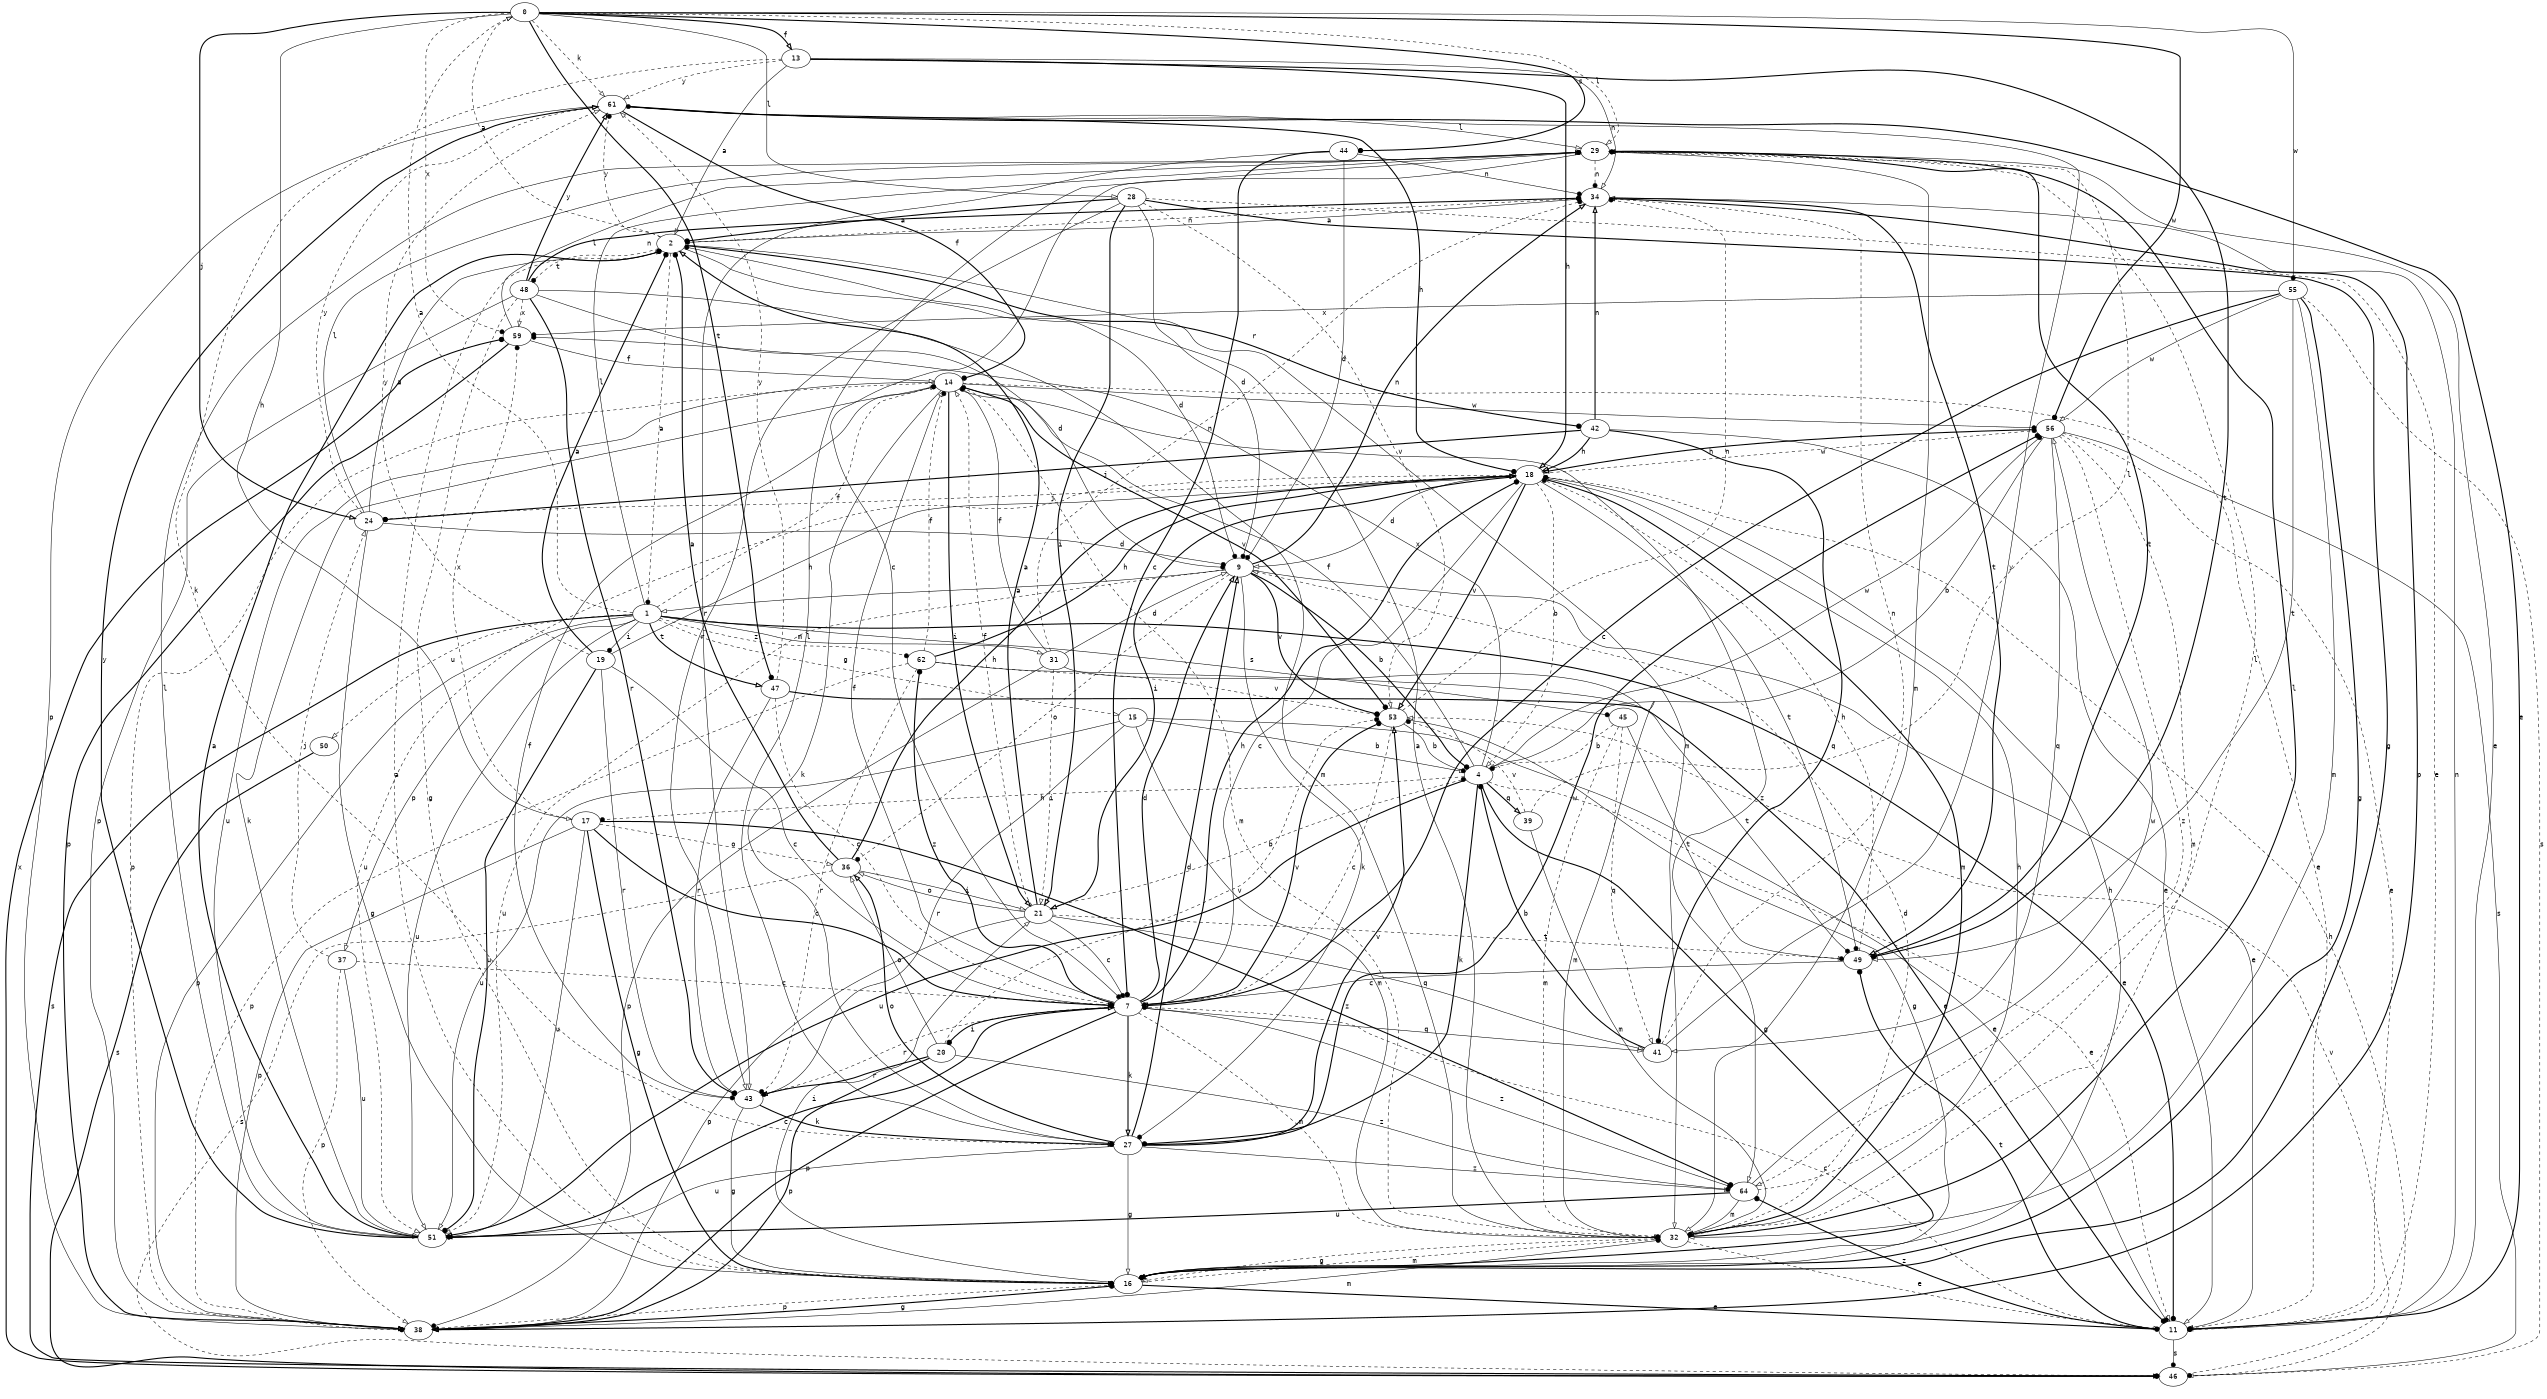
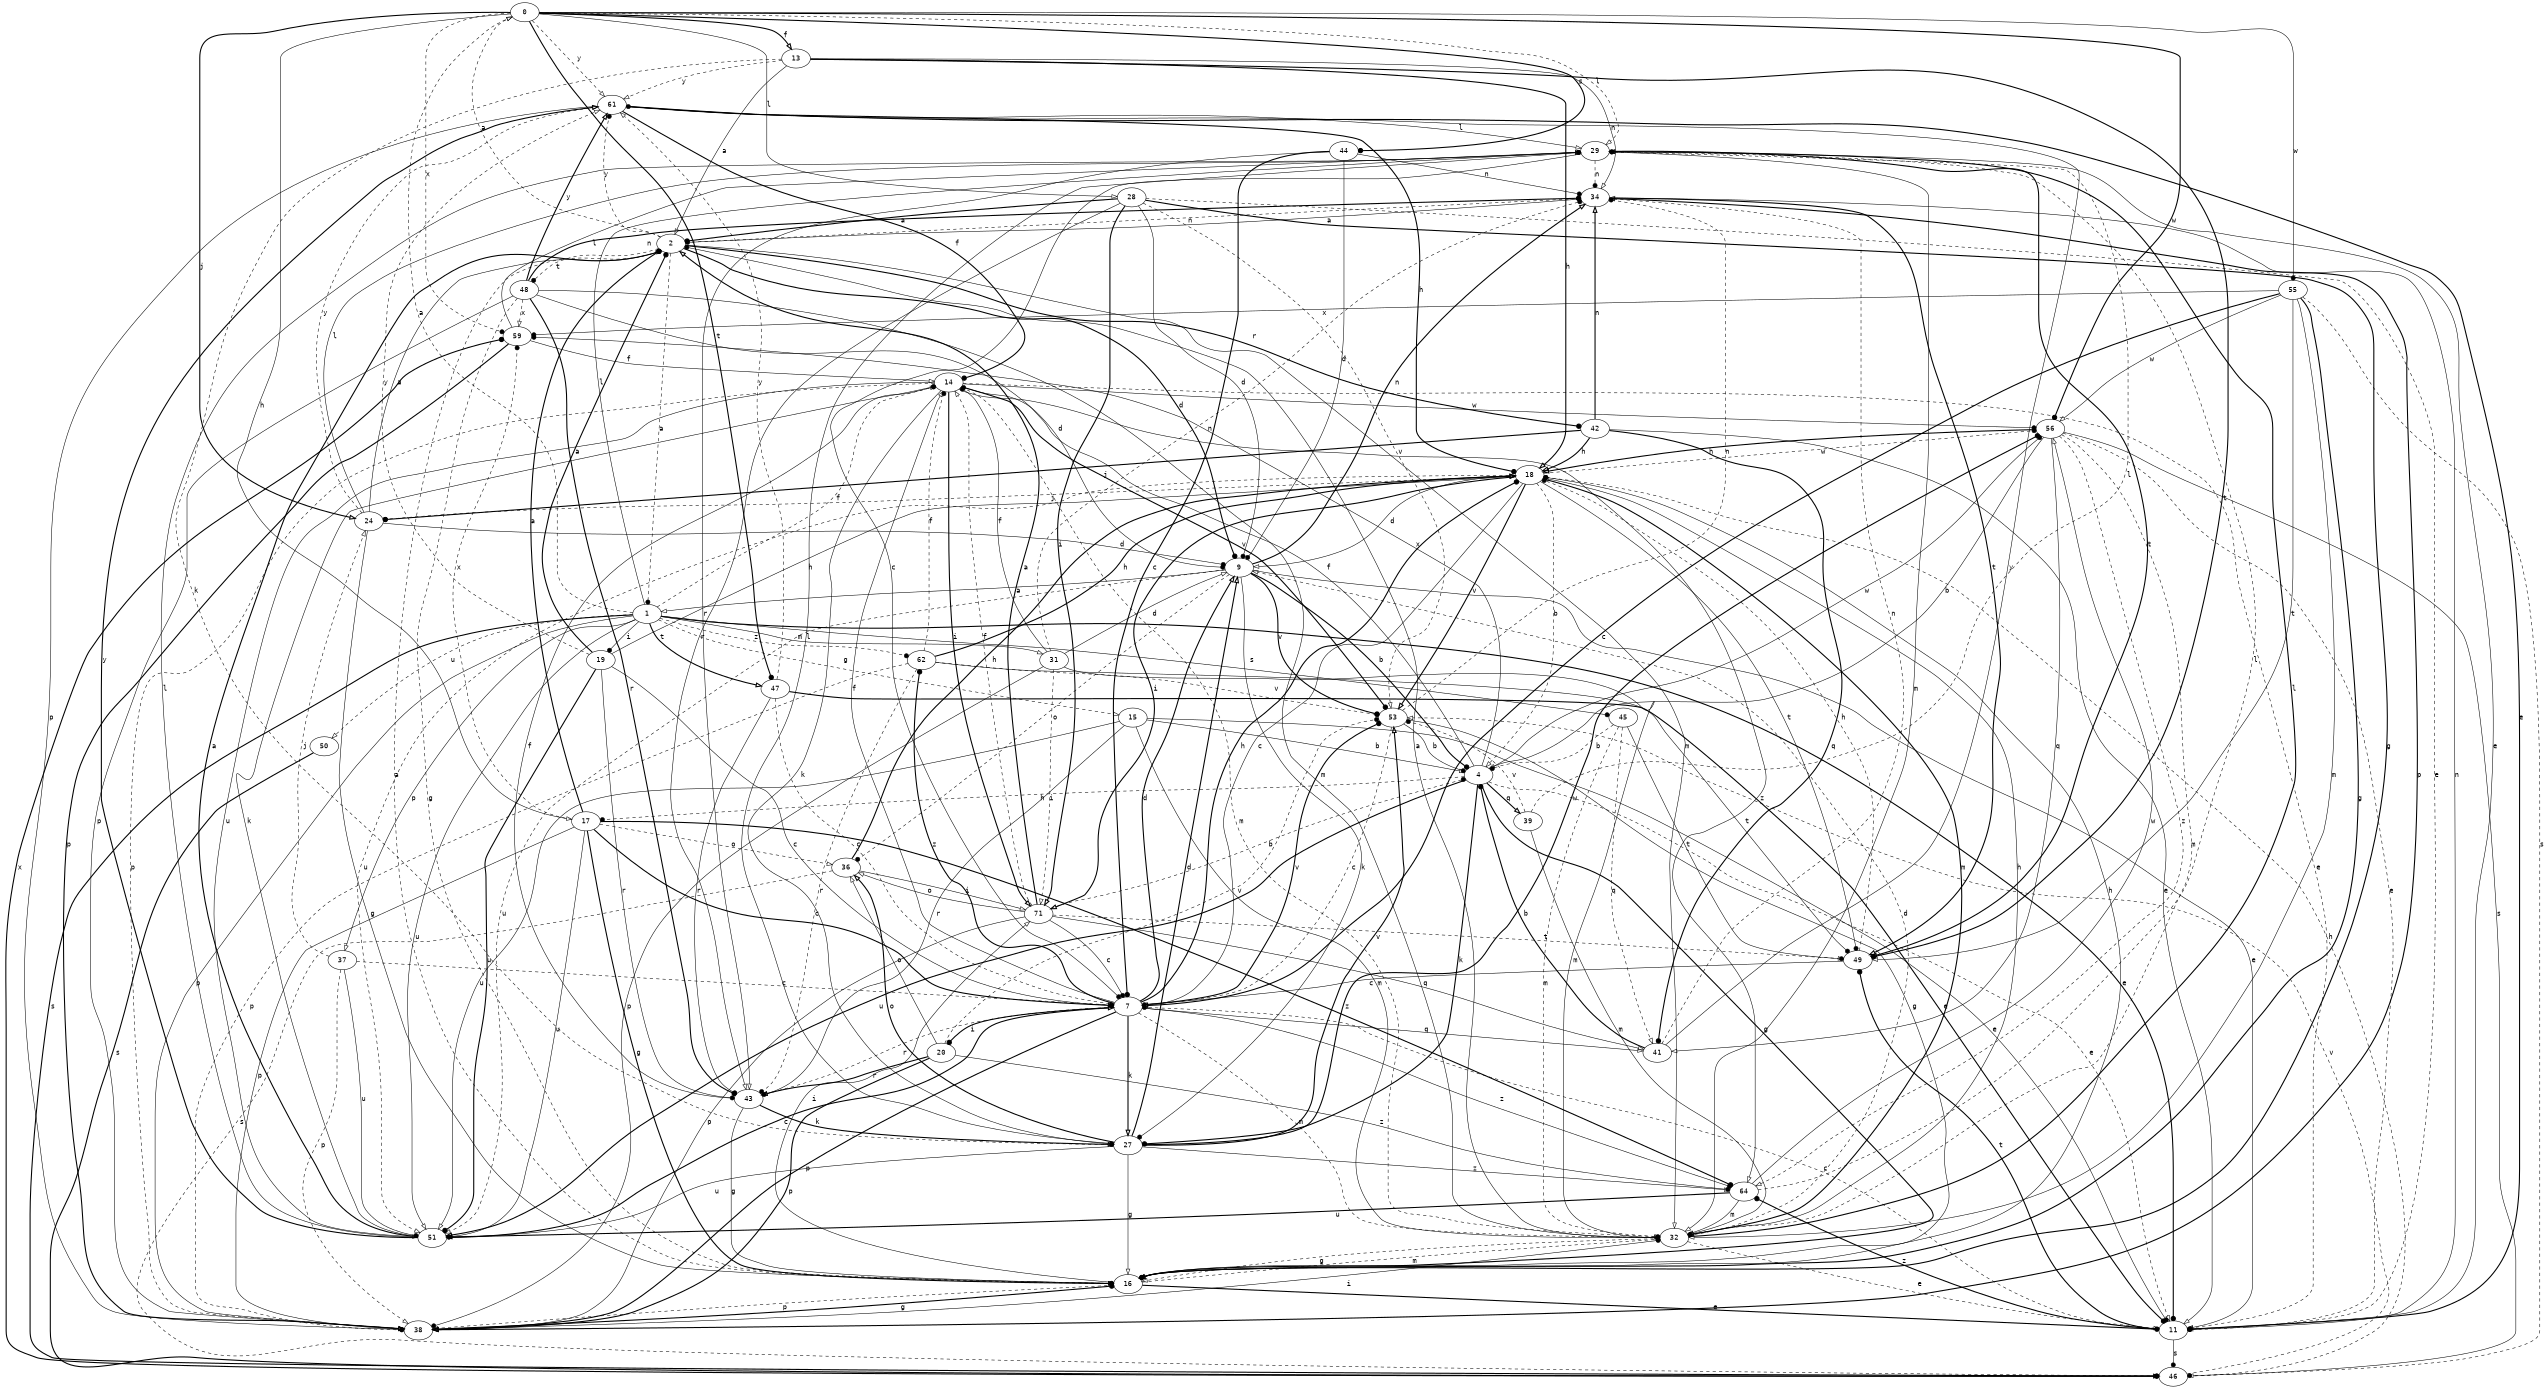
edge "0" -> "61": label "k" -> "y"
edge "2" -> "9": style solid -> bold
edge "36" -> "2": now "17" -> "2"
node "21": label "21" -> "71"
edge "37" -> "51": arrowhead onormal -> dot
edge "38" -> "32": label "m" -> "i"
